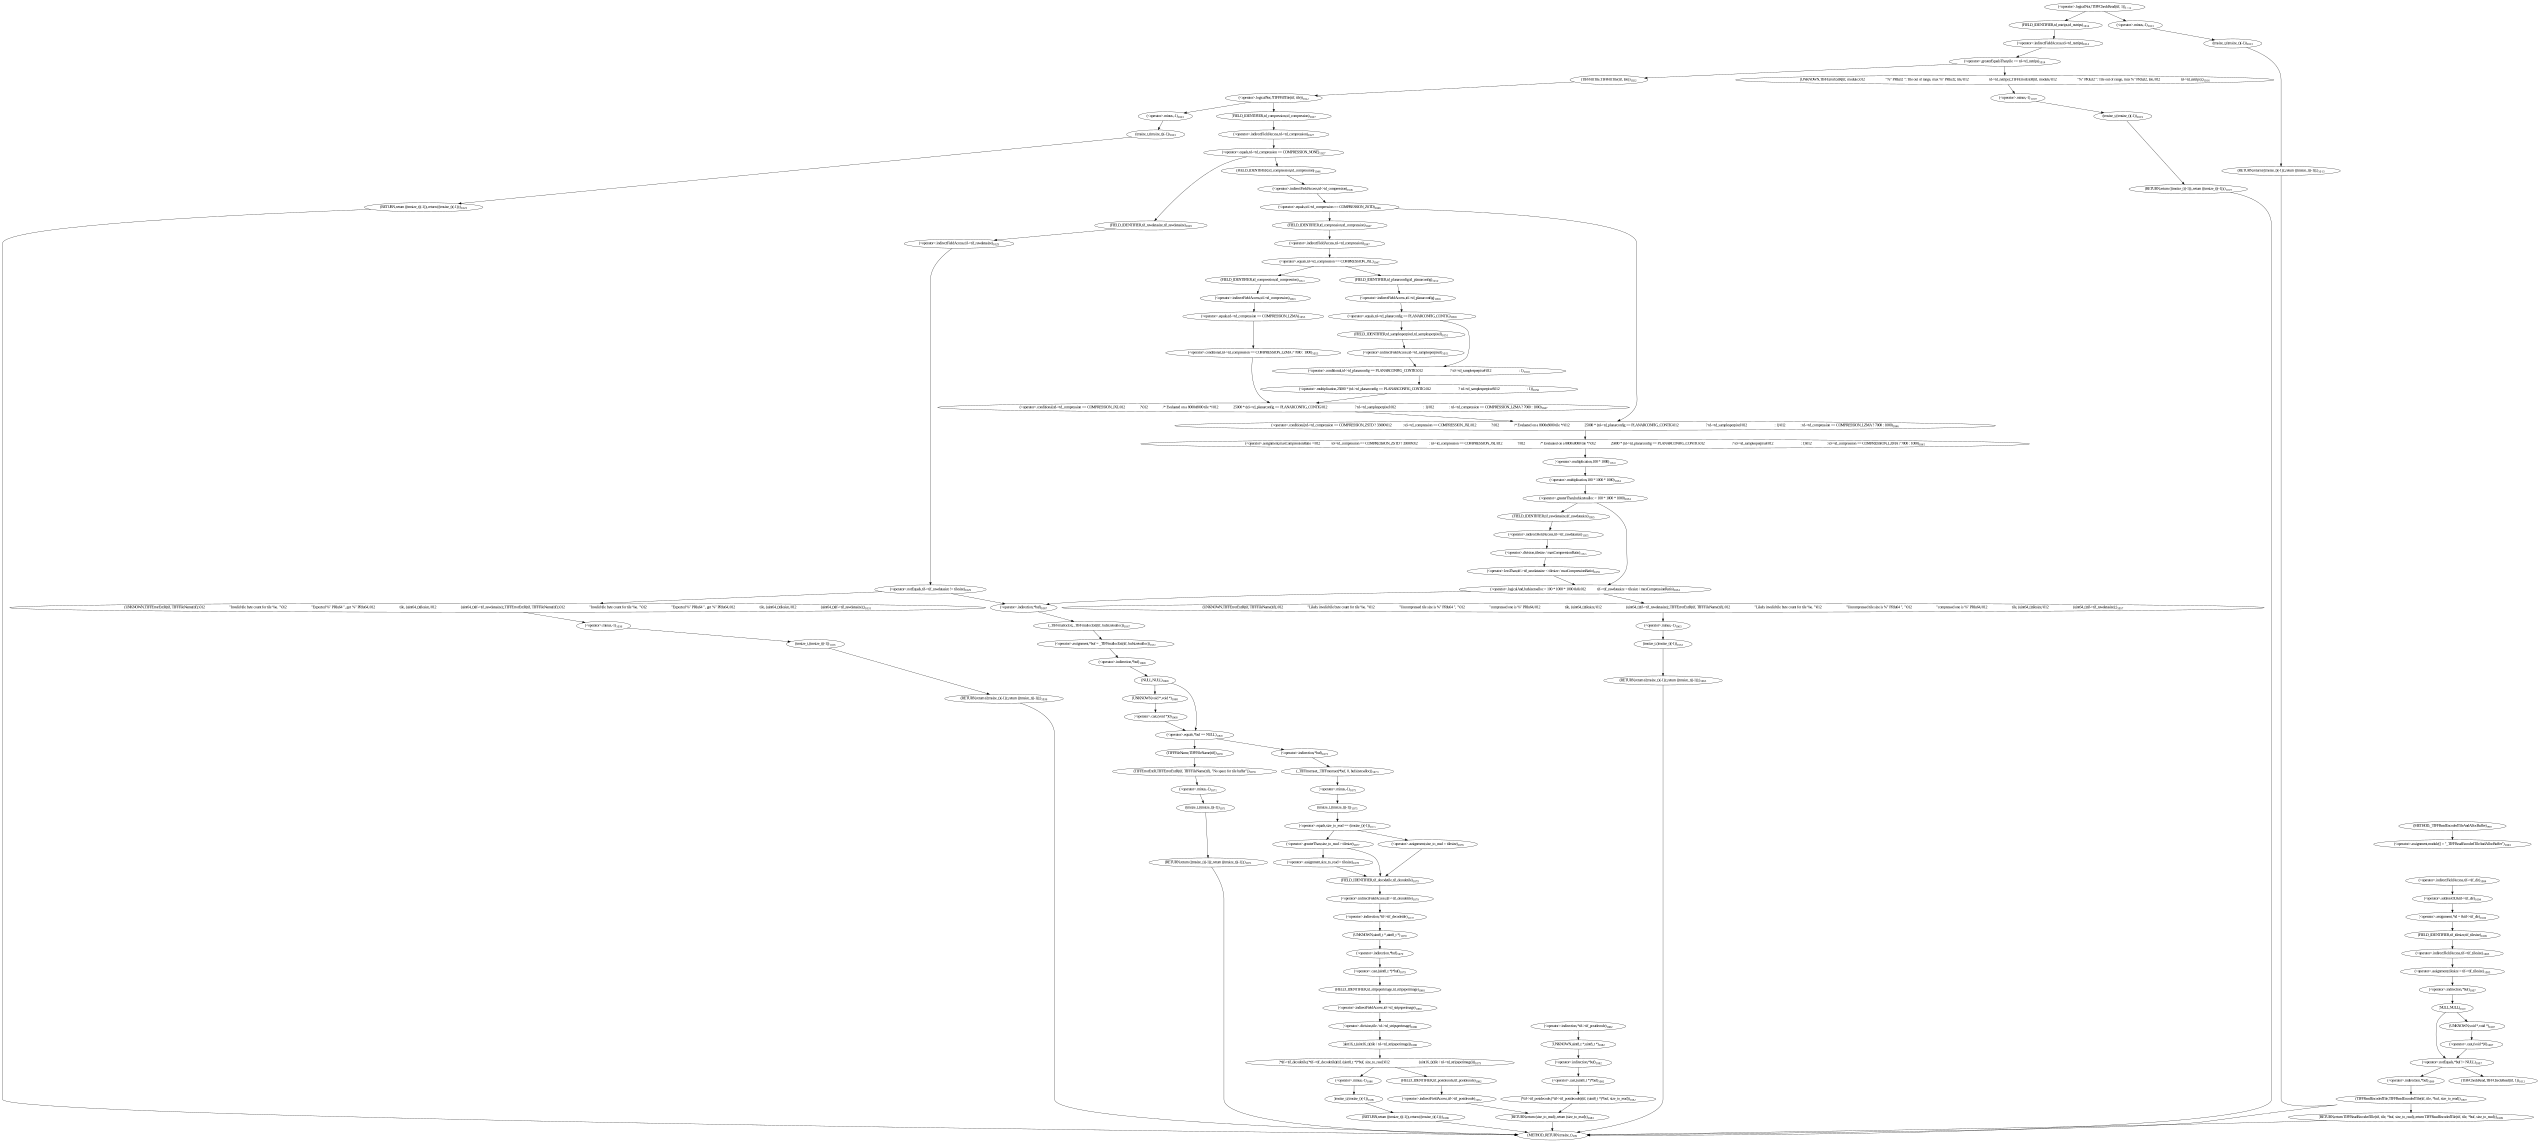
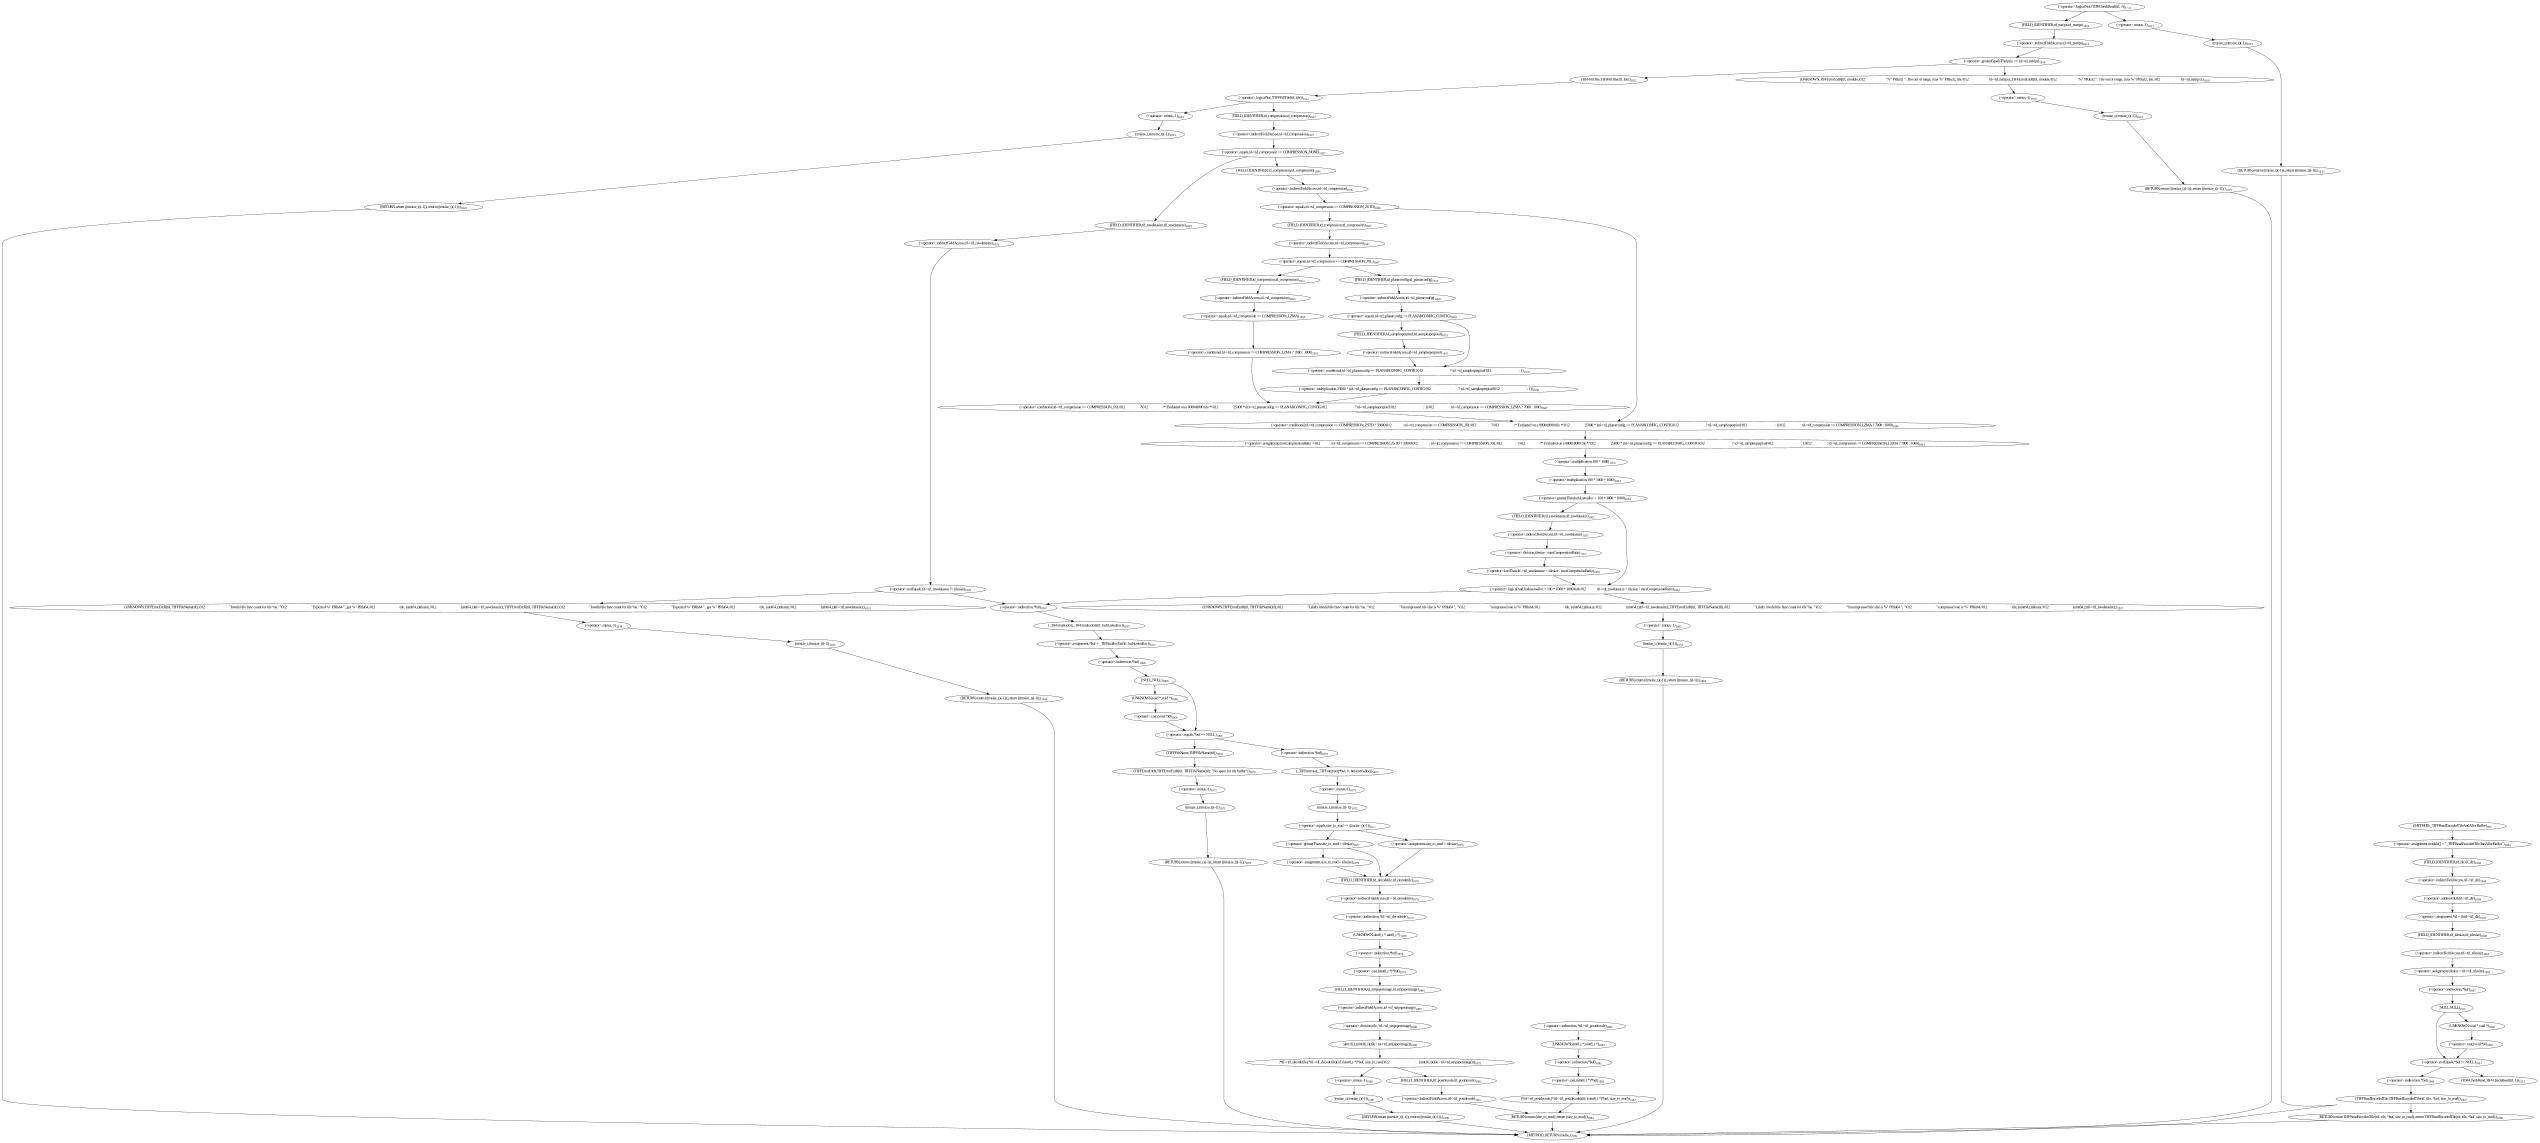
node "(FIELD_IDENTIFIER,tif_dir,tif_dir)": added
edge "(FIELD_IDENTIFIER,tif_tilesize,tif_tilesize)" -> "(<operator>.indirectFieldAccess,tif->tif_tilesize)": removed
